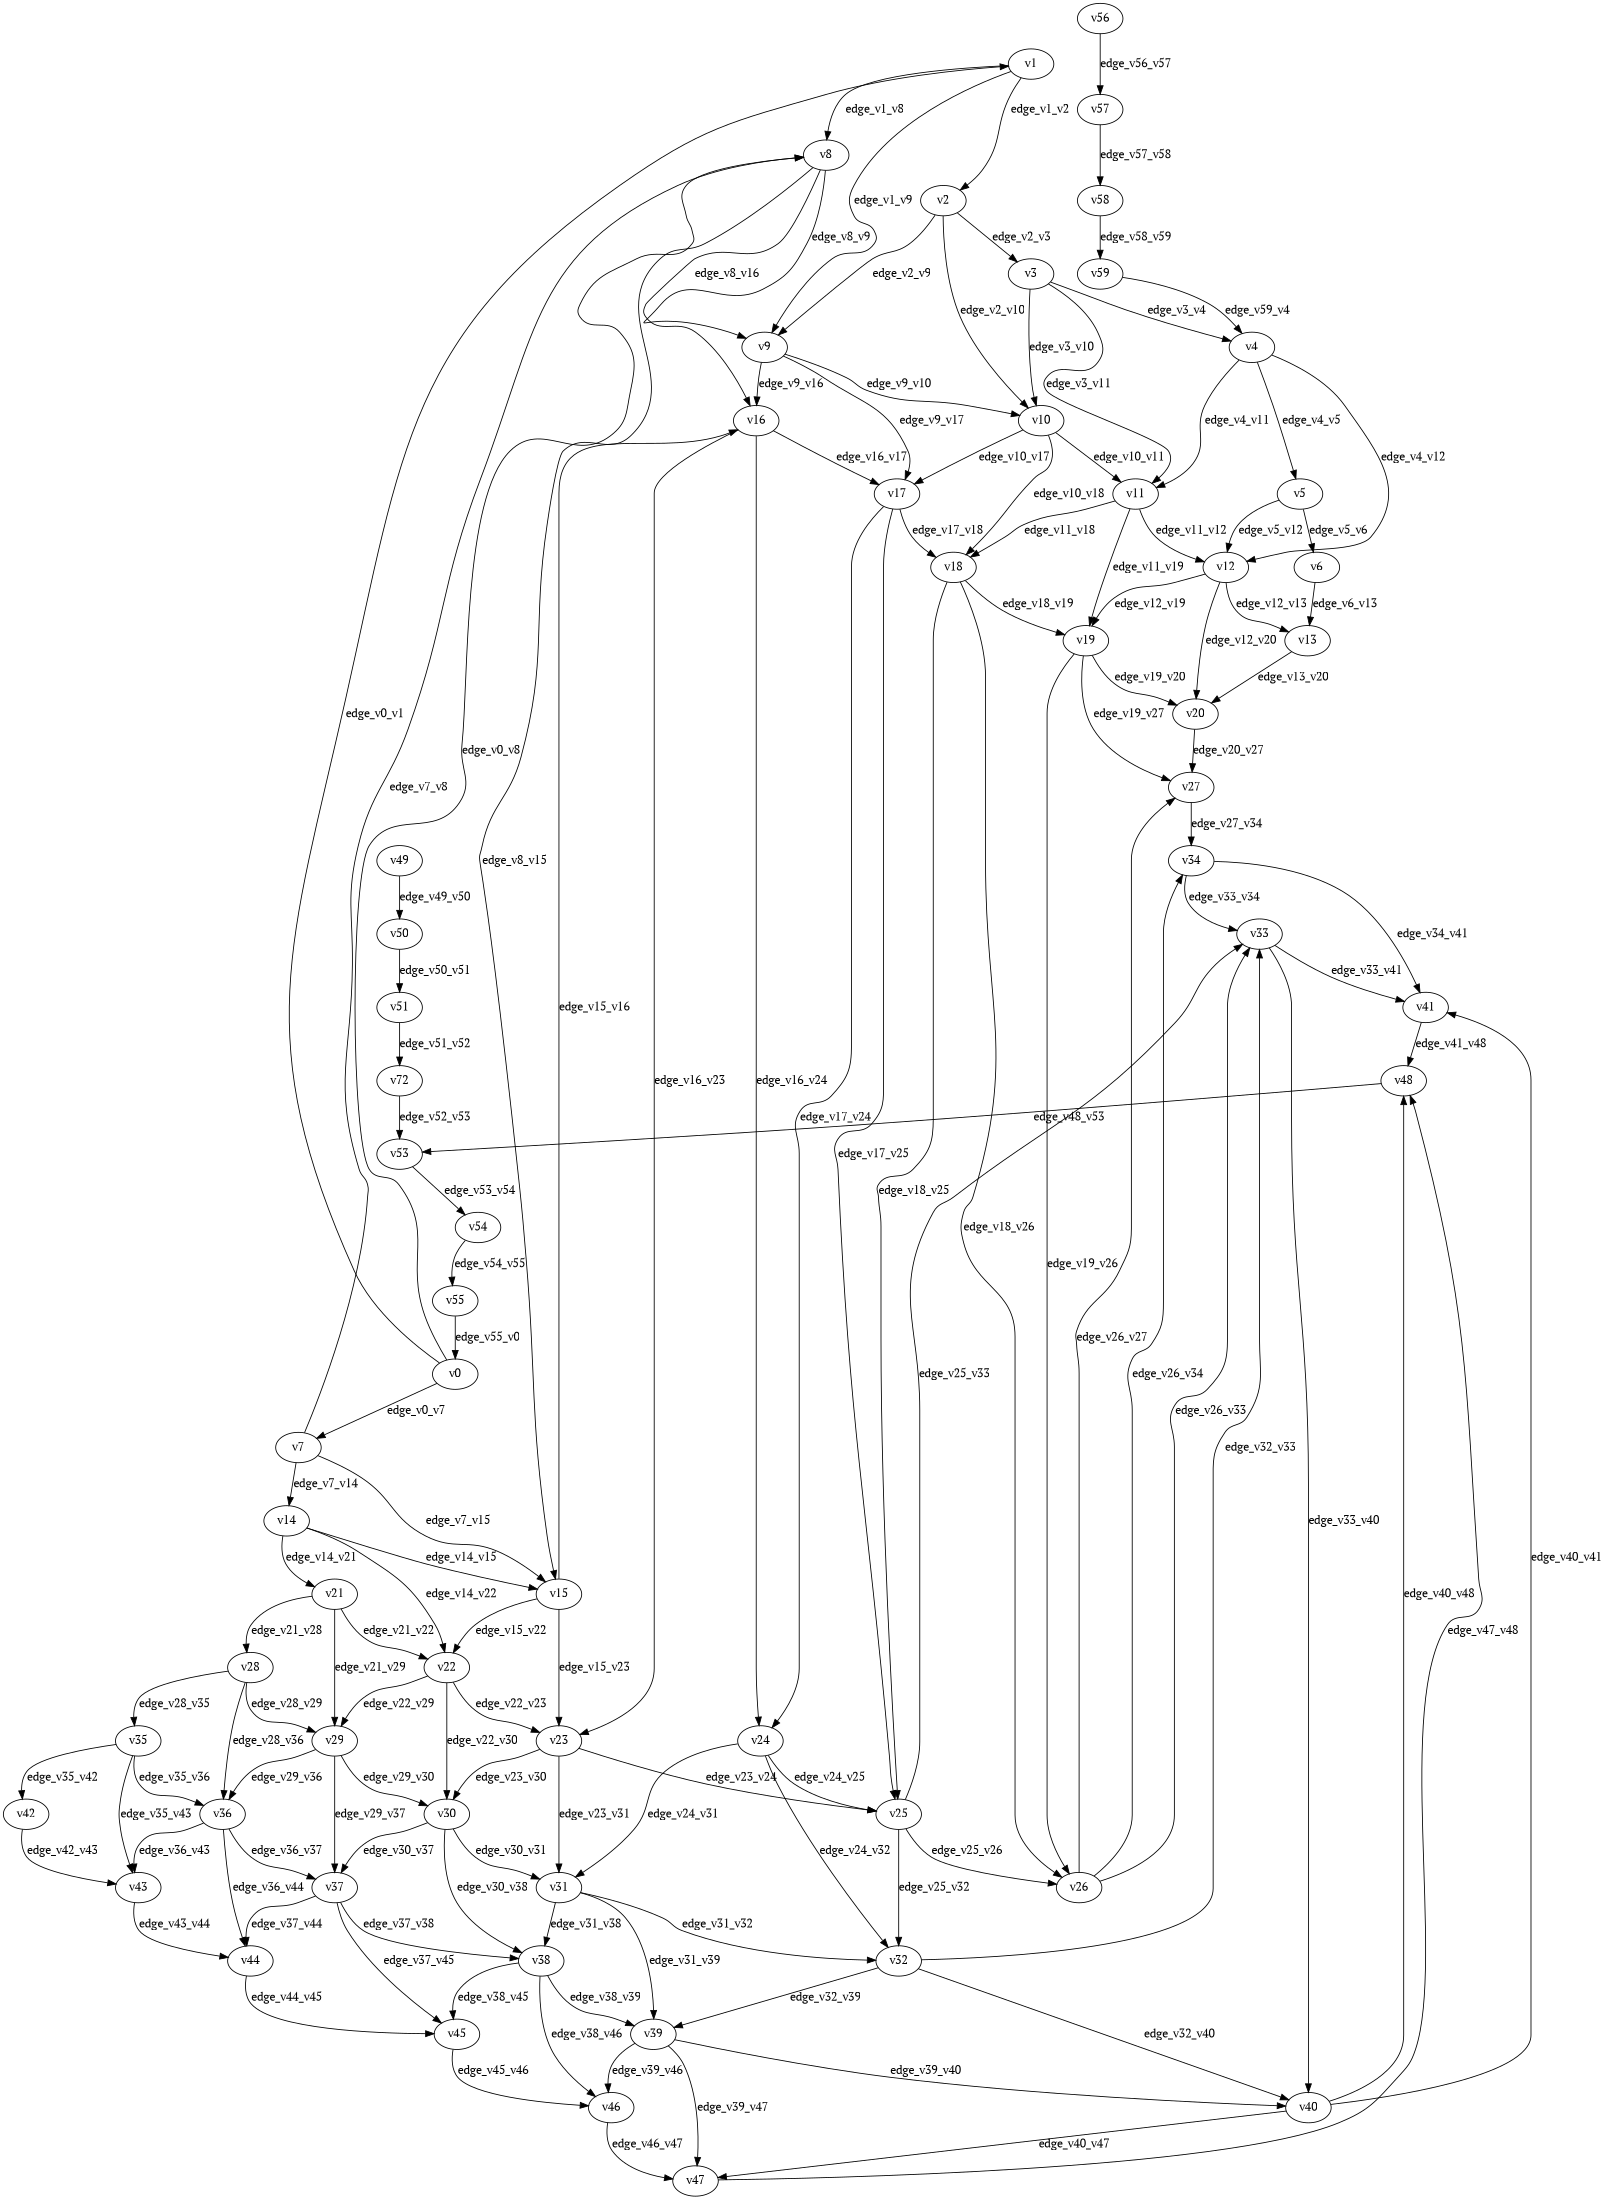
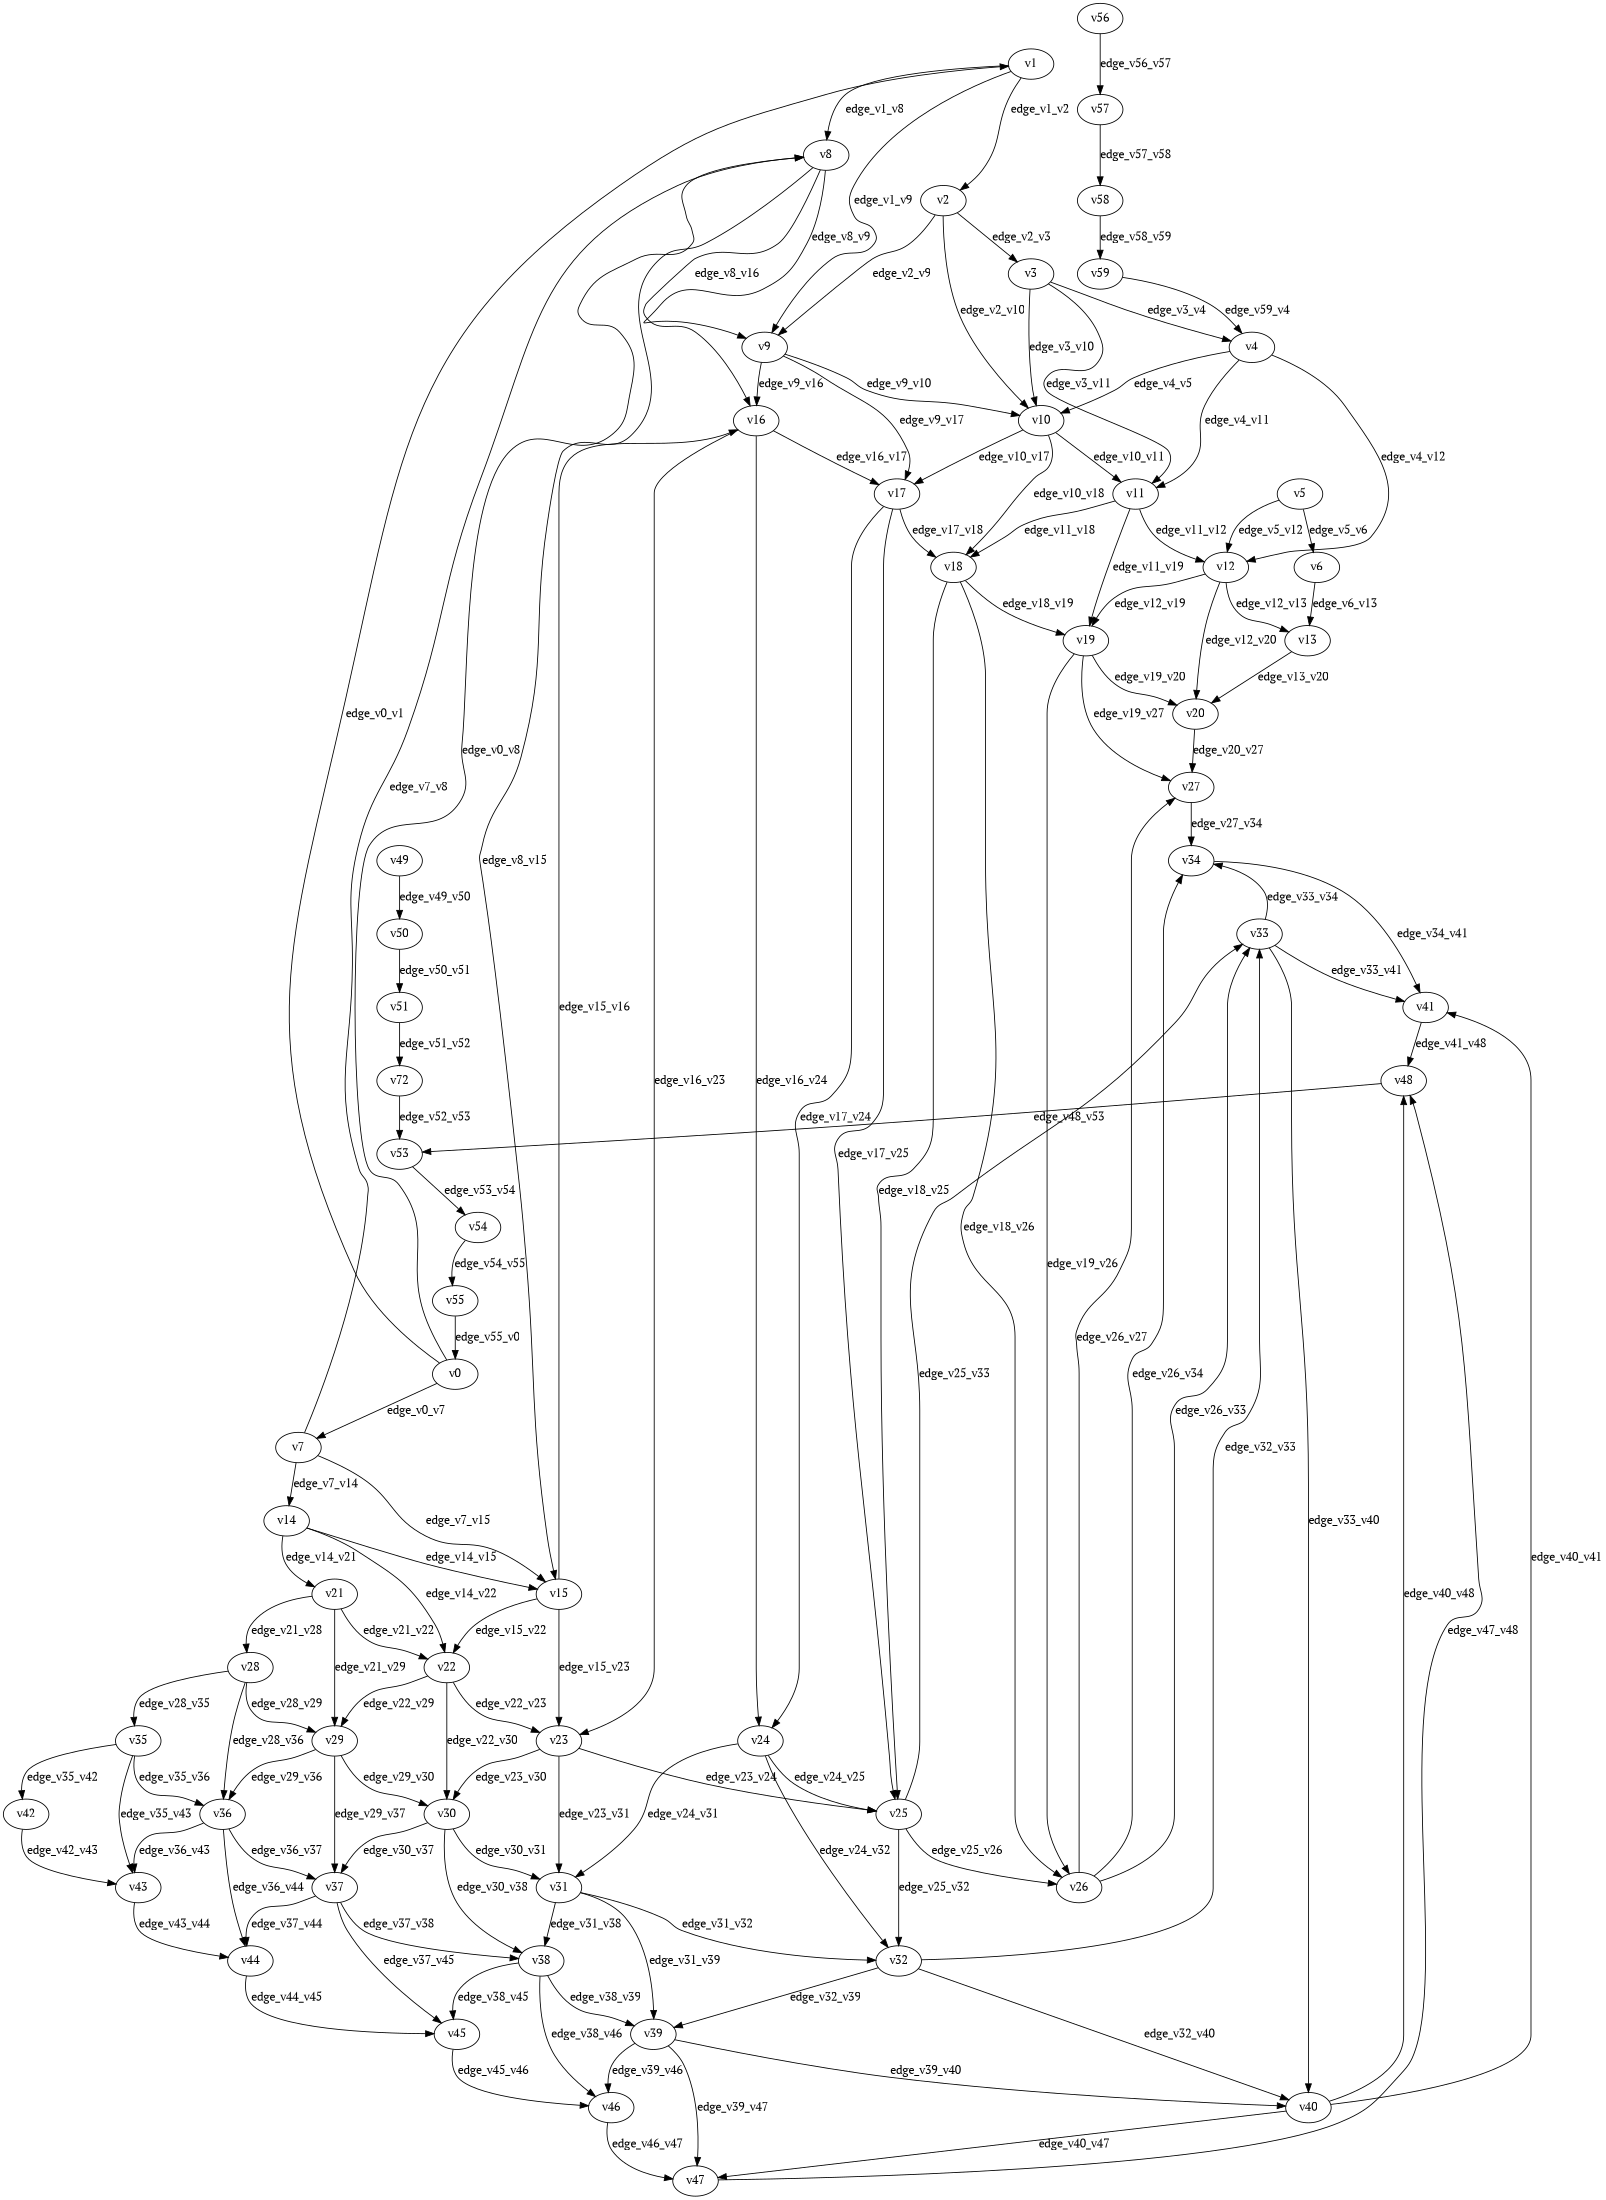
edge "v4" -> "v5": now "v4" -> "v10"
edge "v34" -> "v33": reversed
